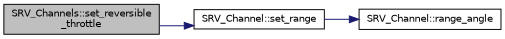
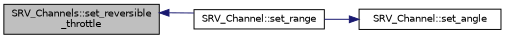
node "SRV_Channel::range_angle": label "SRV_Channel::range_angle" -> "SRV_Channel::set_angle"
edge "SRV_Channels::set_reversible _throttle" -> "SRV_Channel::set_range": reversed
